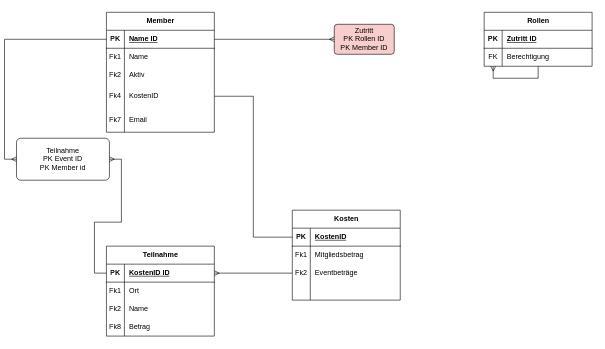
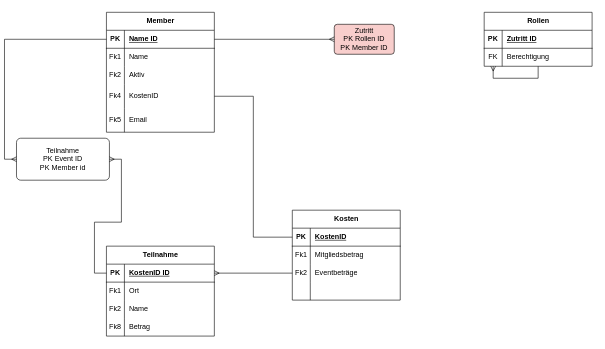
node "Fk7": label "Fk7" -> "Fk5"
